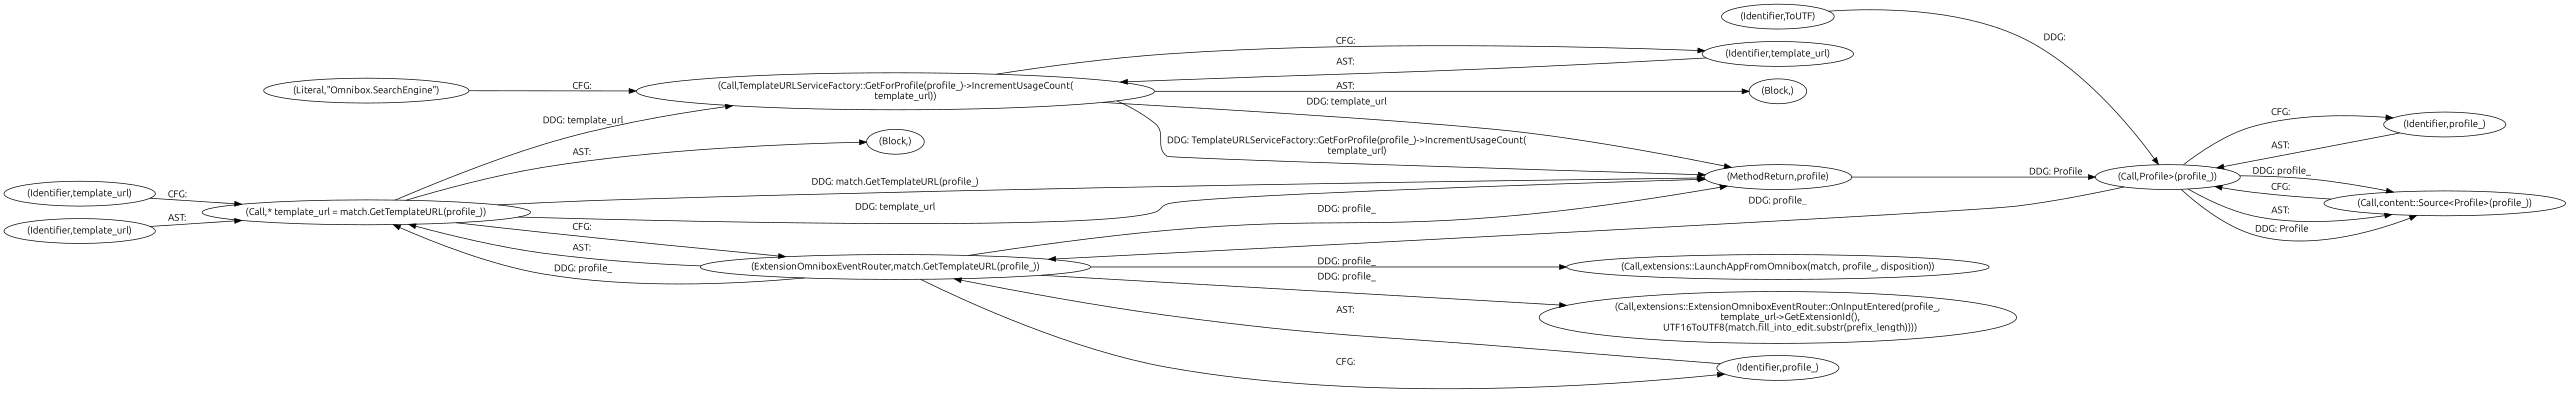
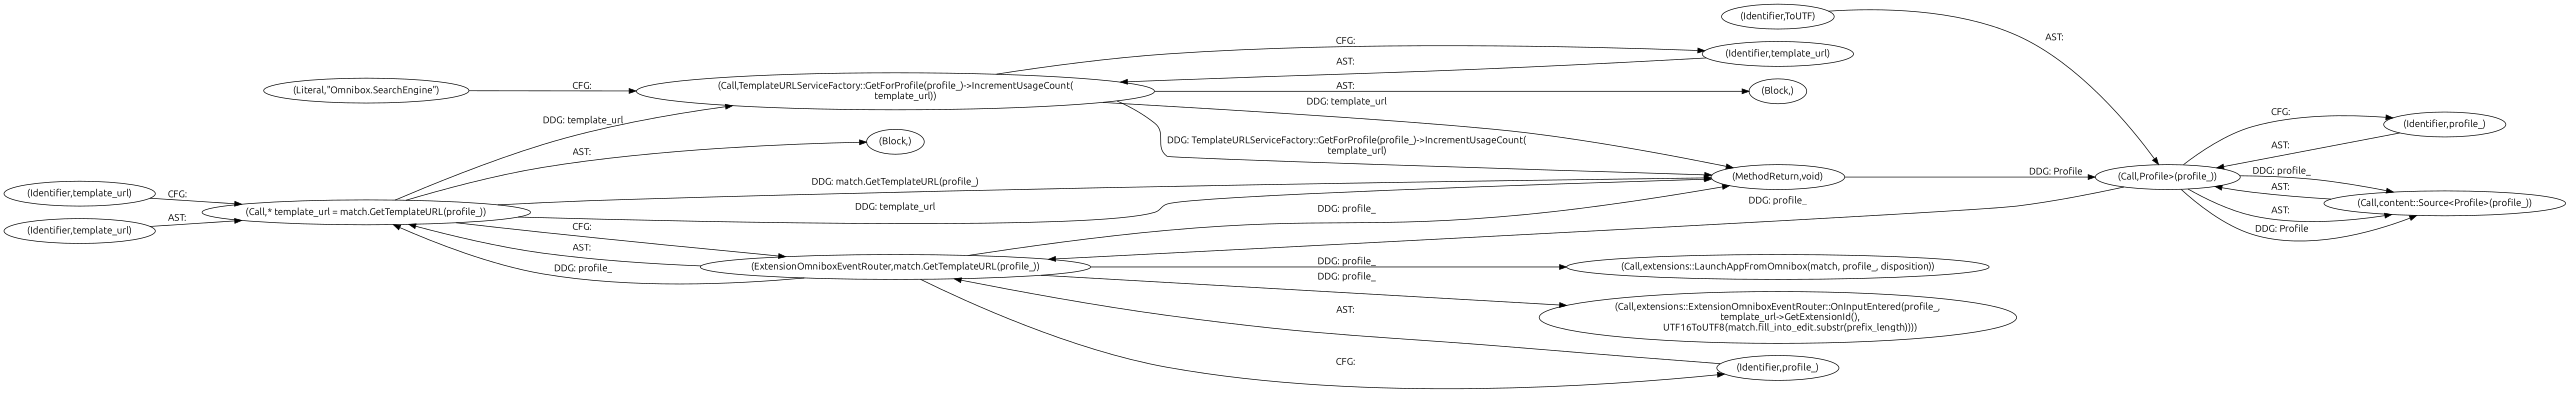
edge "(Identifier,ToUTF)" -> "(Call,Profile>(profile_))": label "DDG: " -> "AST: "
node "(MethodReturn,profile)": label "(MethodReturn,profile)" -> "(MethodReturn,void)"
edge "(Call,content::Source<Profile>(profile_))" -> "(Call,Profile>(profile_))": label "CFG: " -> "AST: "
